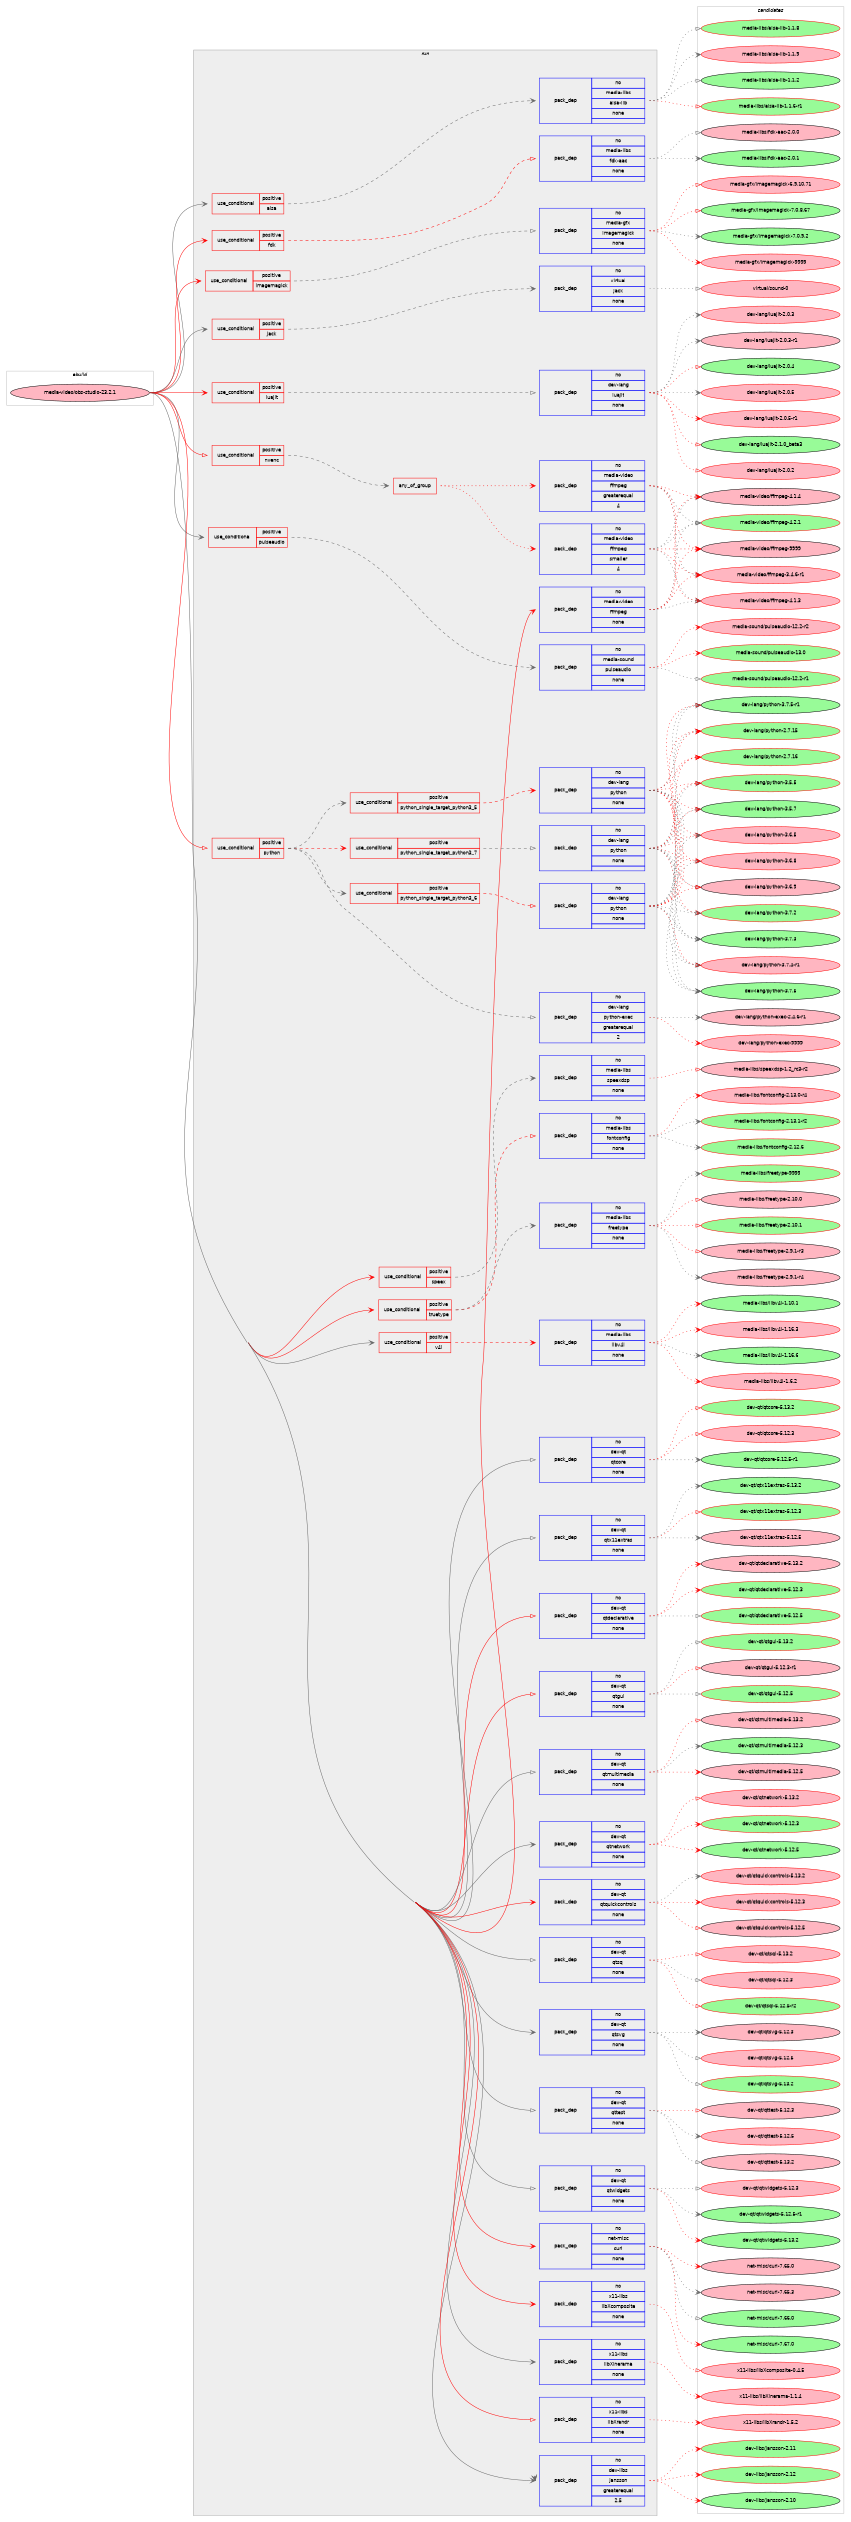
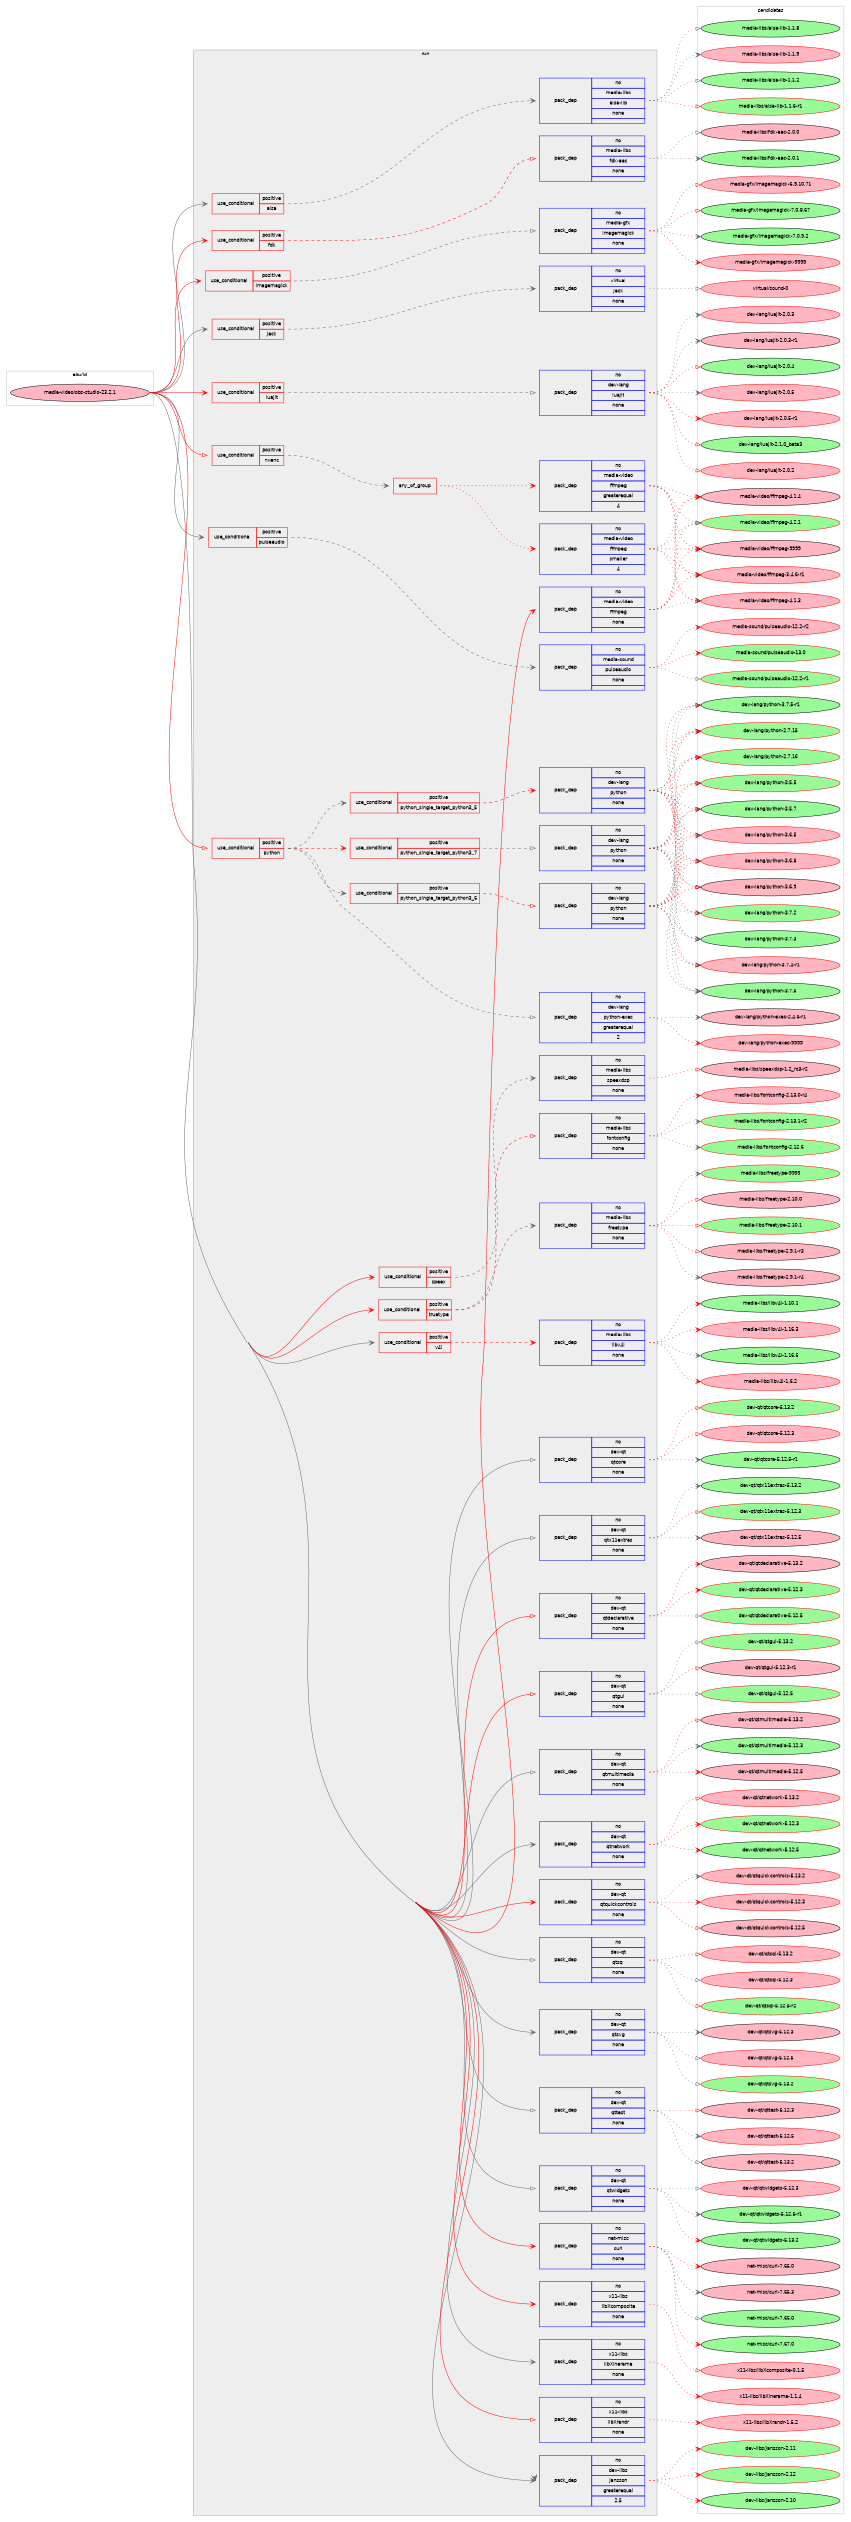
node "media-libs/alsa-lib-1.1.8": color red -> black
node "x11-libs/libXcomposite-0.4.5": label "x11-libs/libXcomposite-0.4.5" -> "x11-libs/libXcomposite-0.1.5"
